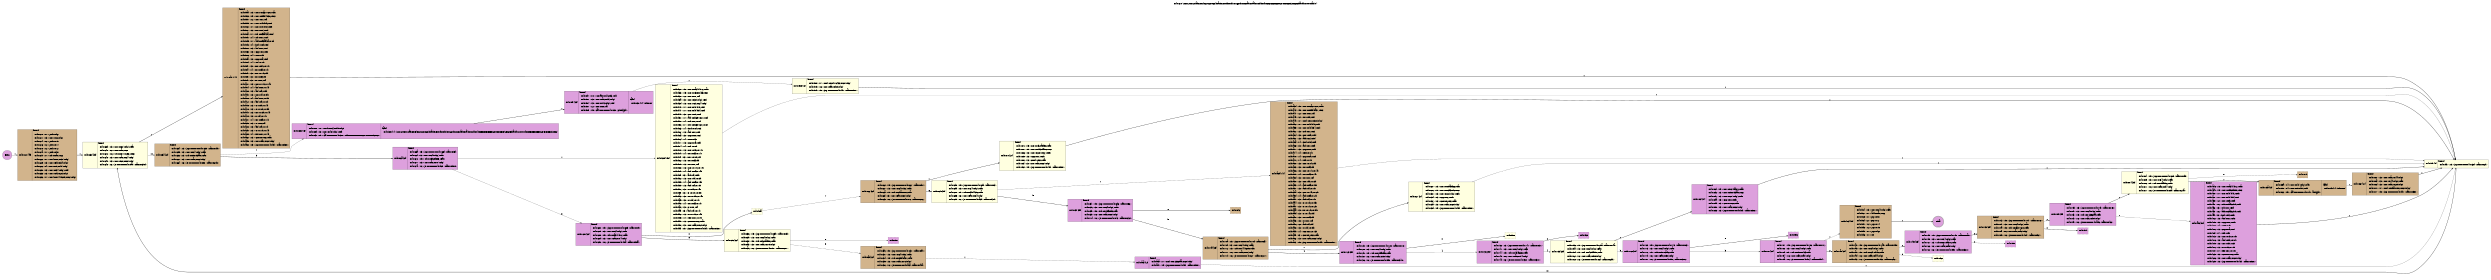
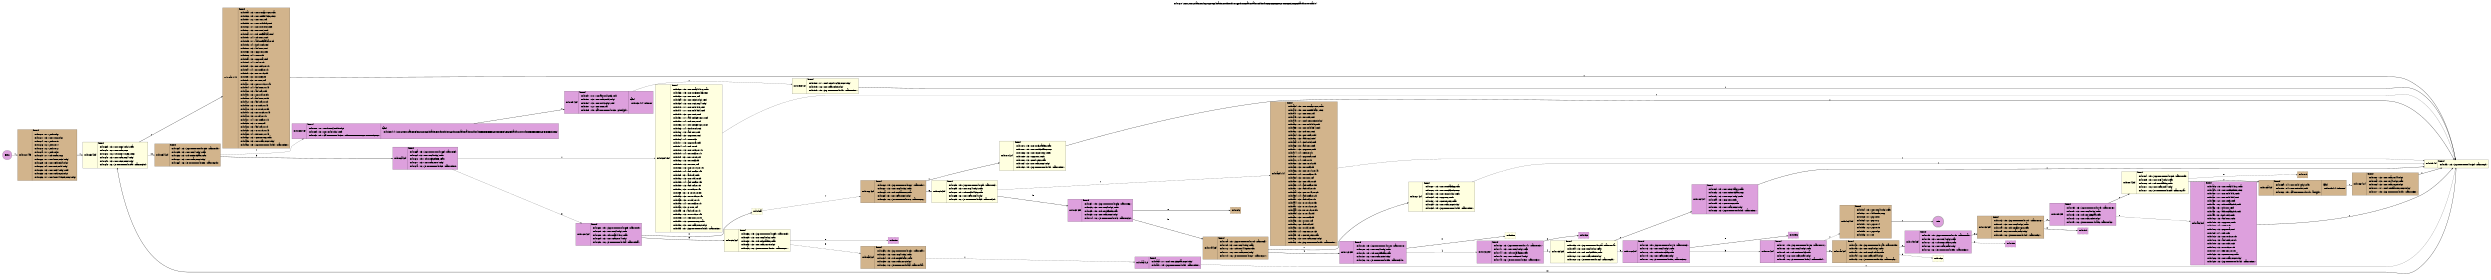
node "Final": label "Final" -> "Exit"
